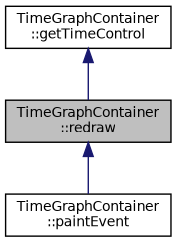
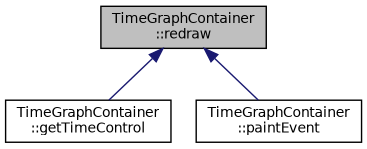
edge "TimeGraphContainer ::redraw" -> "TimeGraphContainer ::getTimeControl": reversed
